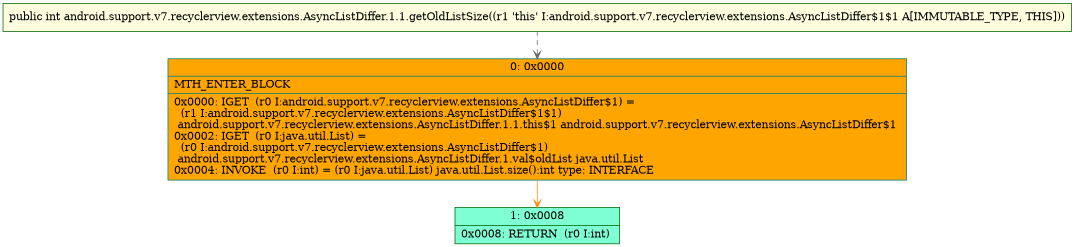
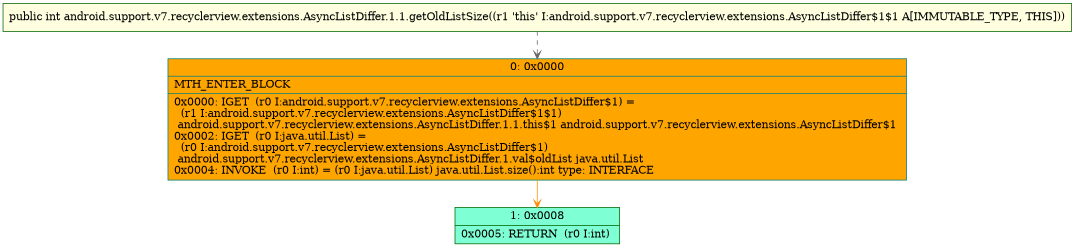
node "1: 0x0008": text "0x0008: RETURN  (r0 I:int)" -> "0x0005: RETURN  (r0 I:int)"
